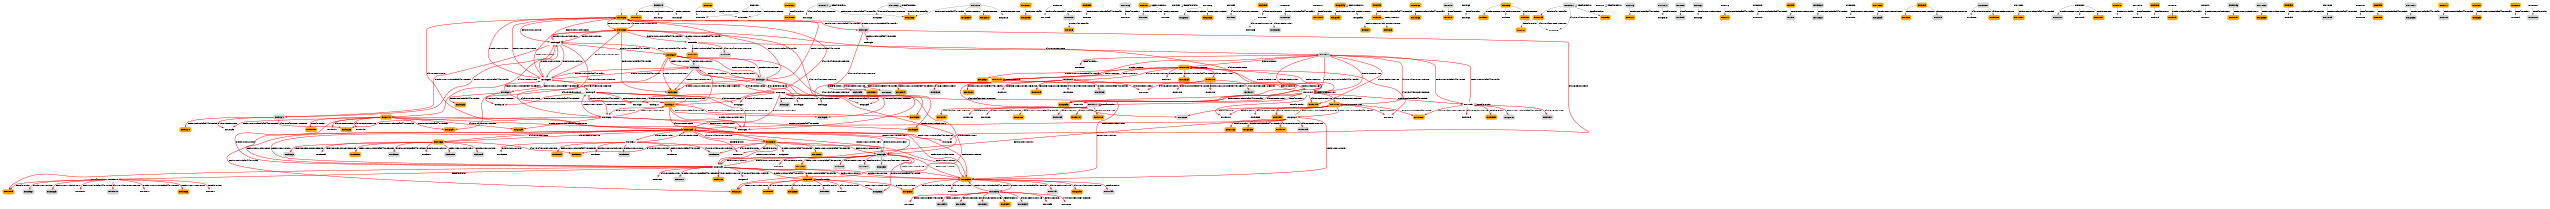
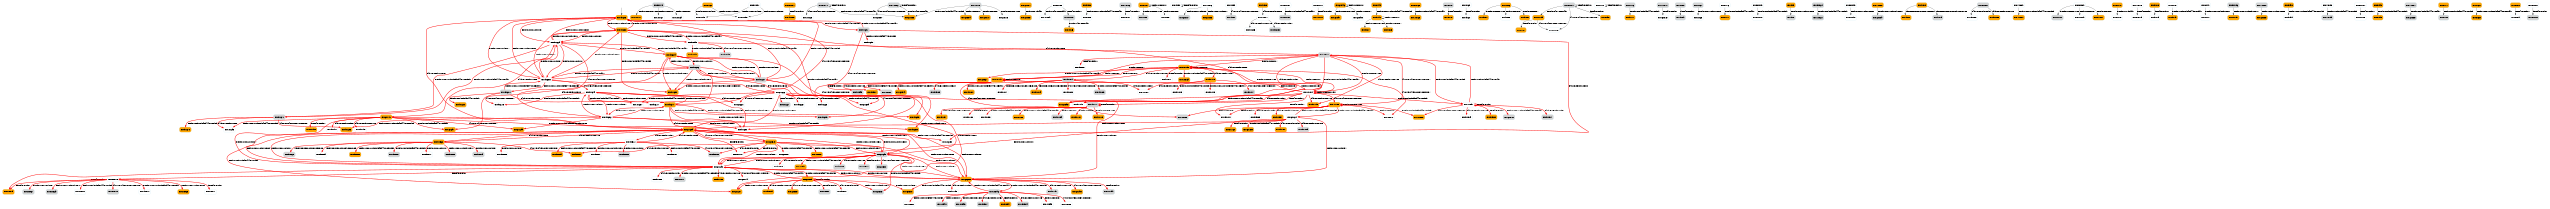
edge "c_q0_288" -> "c_q0_681": label "bloquer_le_moteur_ess_av" -> "action_cdp_defaillant_fin"
